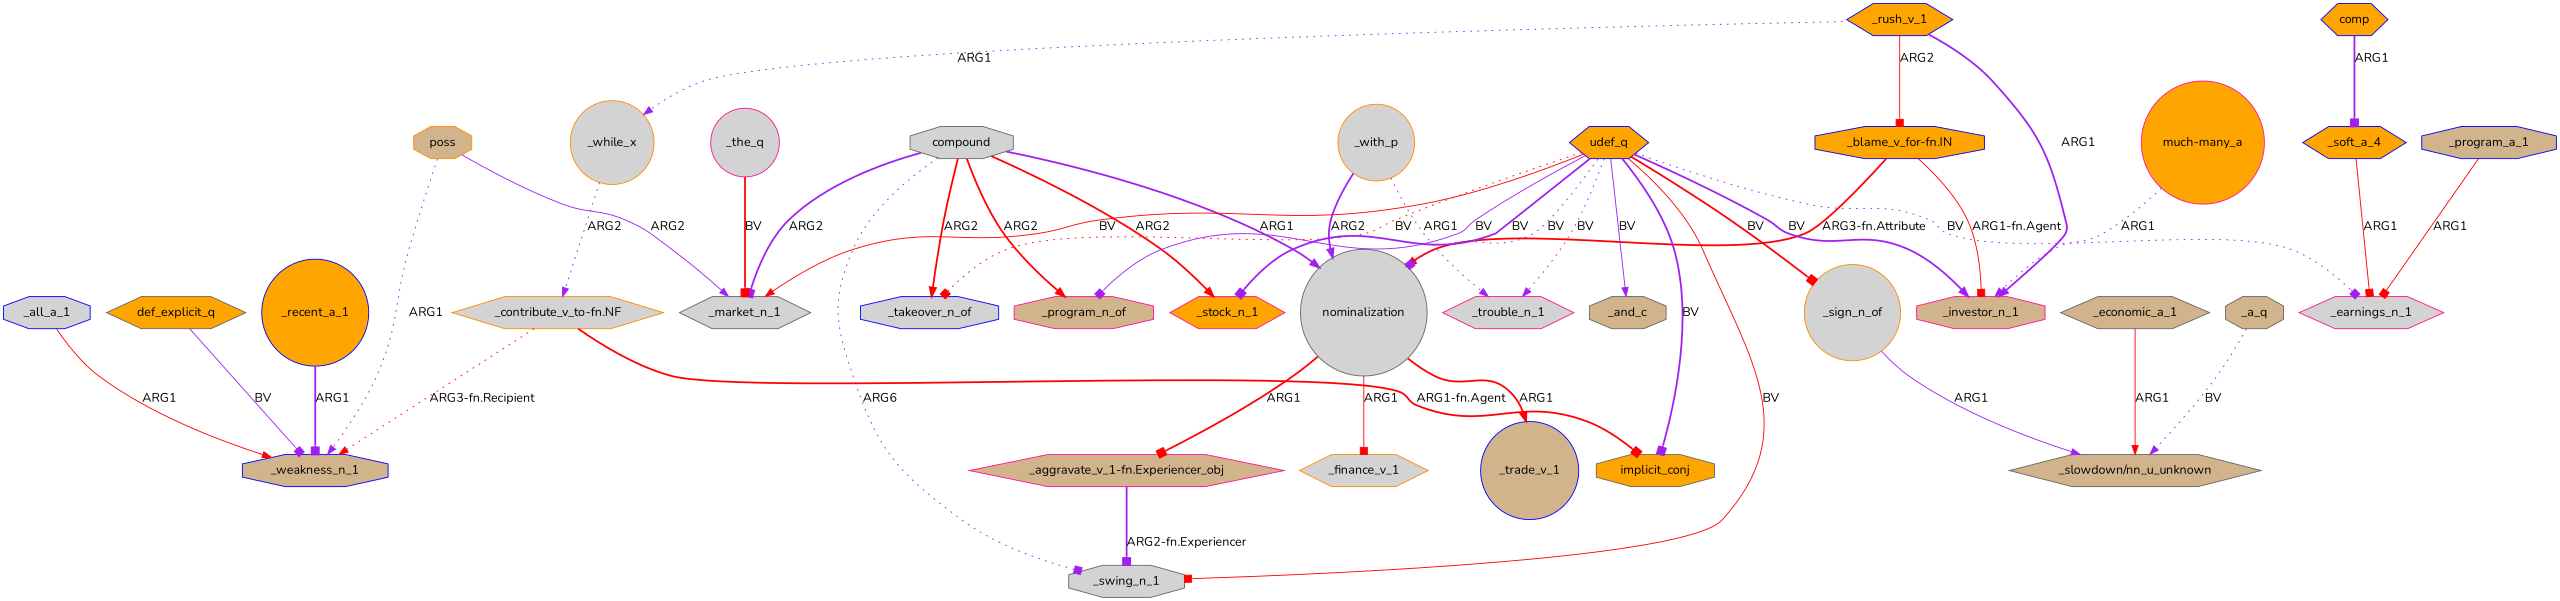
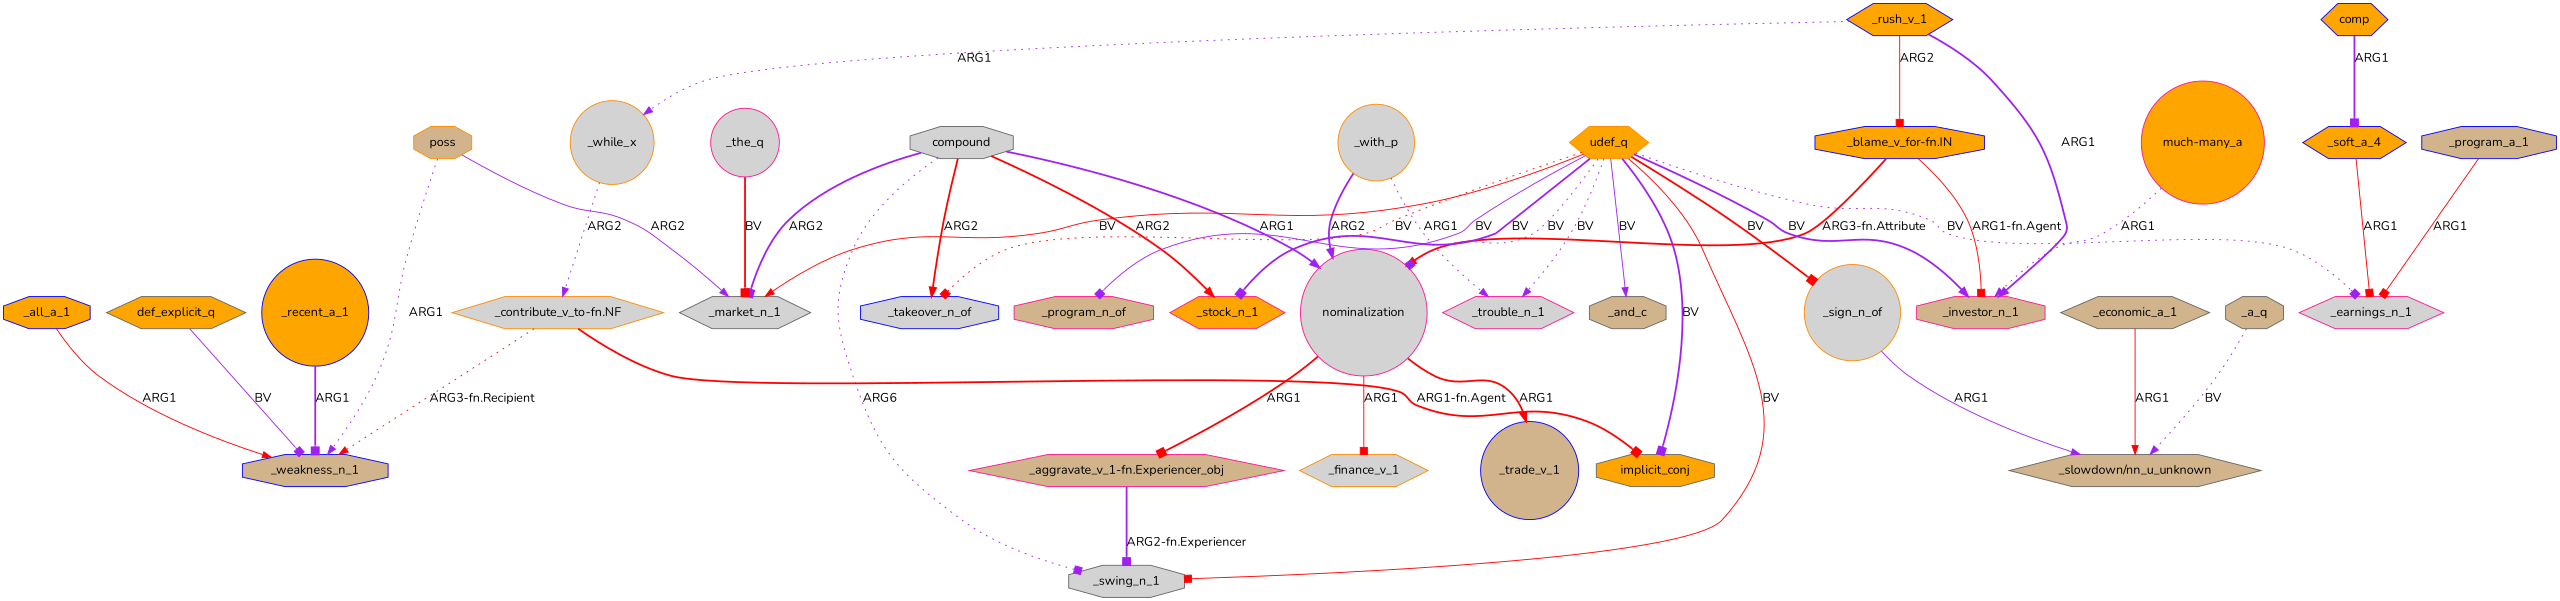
node "udef_q": color blue -> darkorange
edge "compound" -> "_program_n_of": removed, label "ARG2"
node "_all_a_1": fillcolor lightgrey -> orange
node "nominalization": color gray40 -> deeppink
